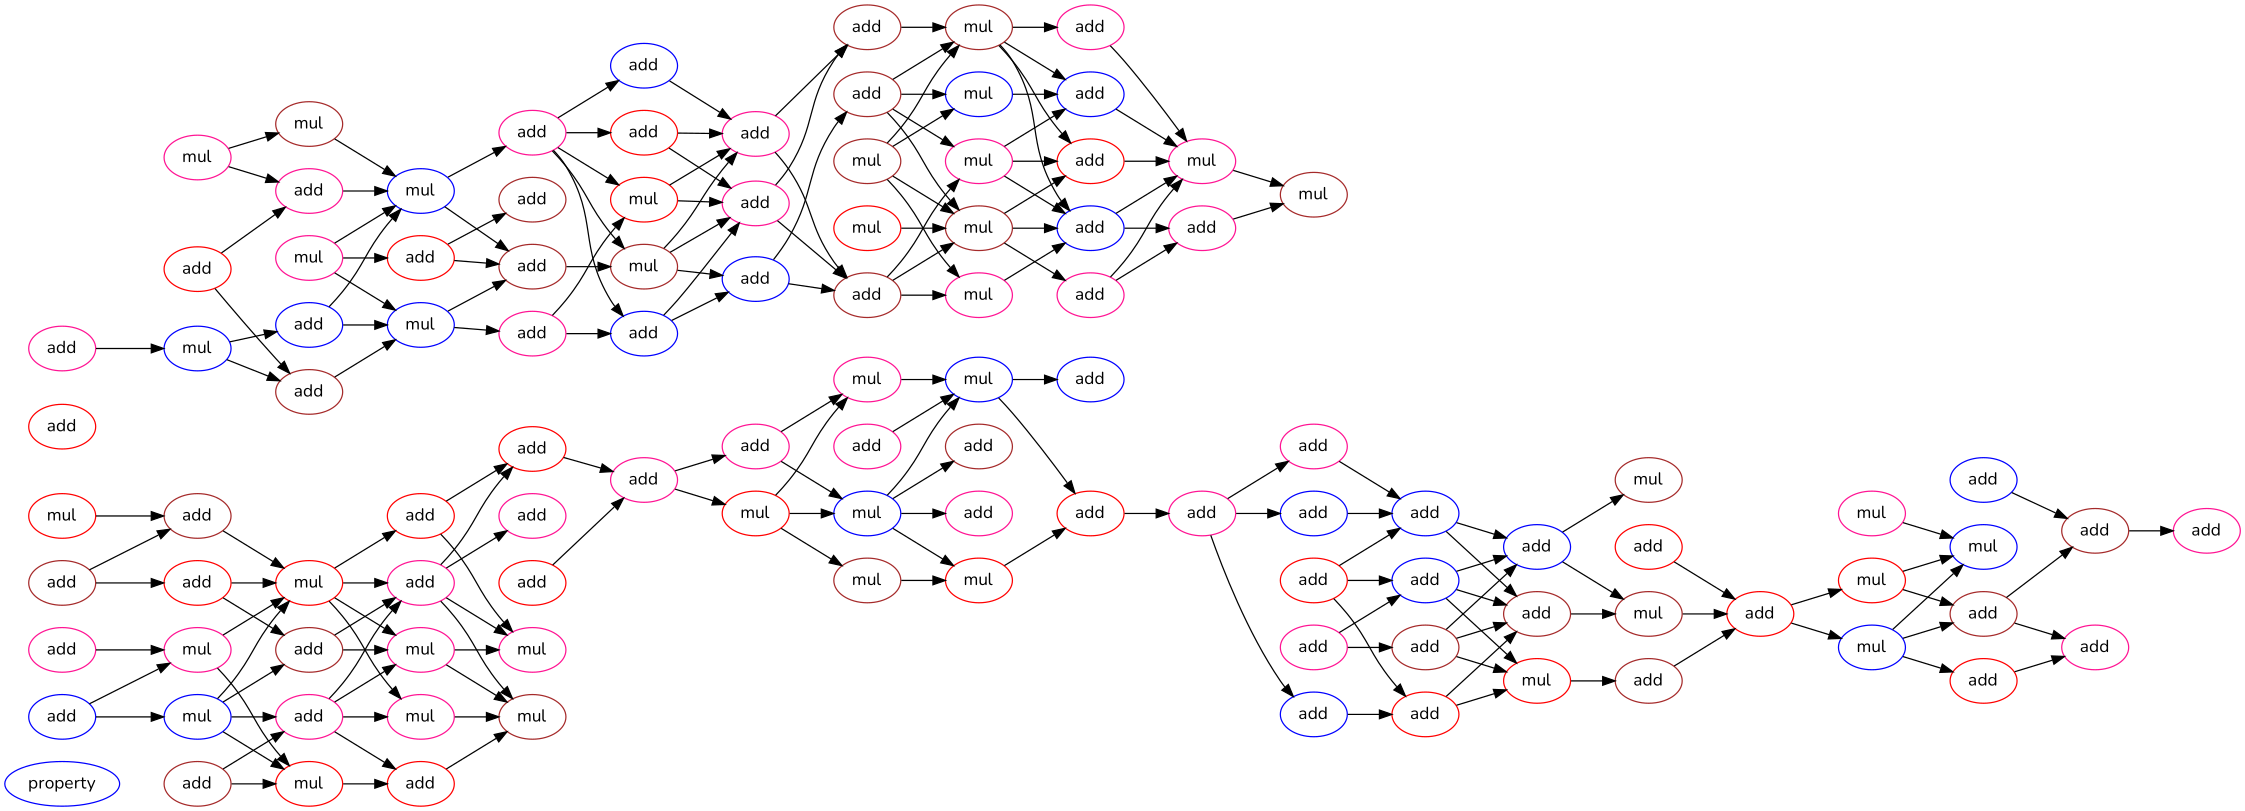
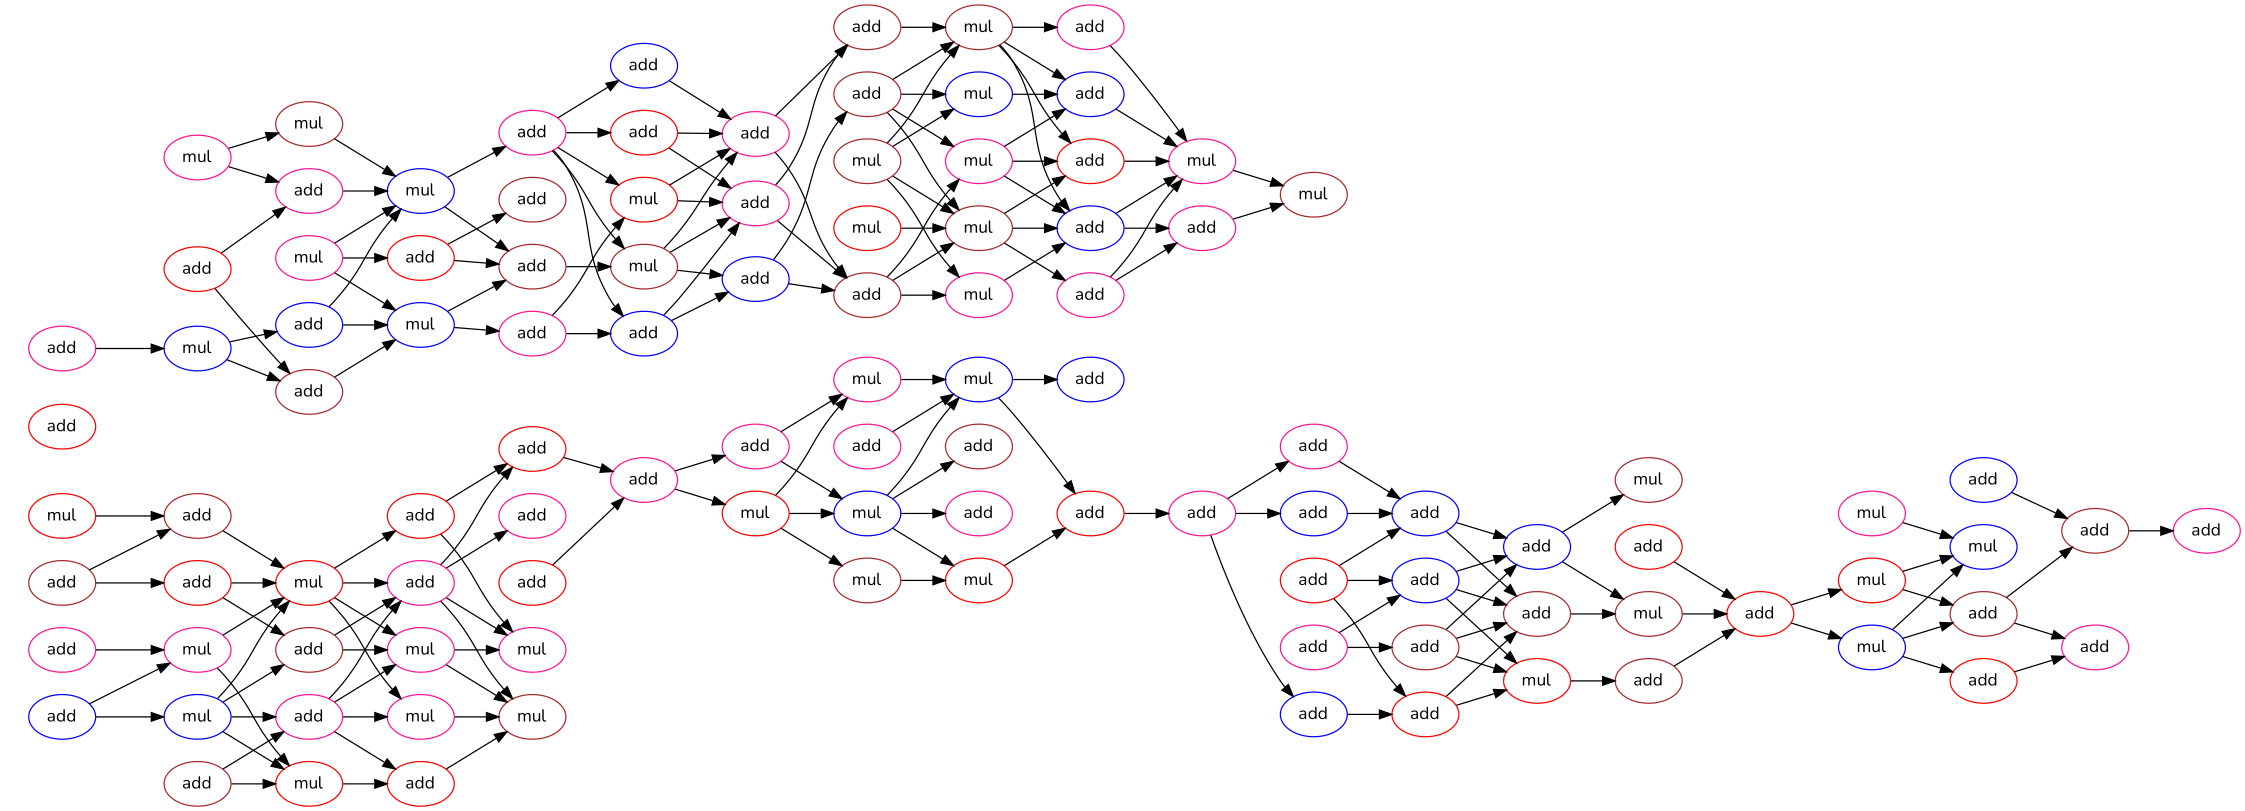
node "property": removed
